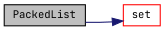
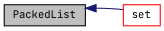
edge "PackedList" -> "set": reversed
